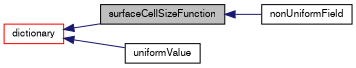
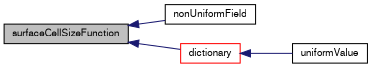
edge "surfaceCellSizeFunction" -> "dictionary": reversed
